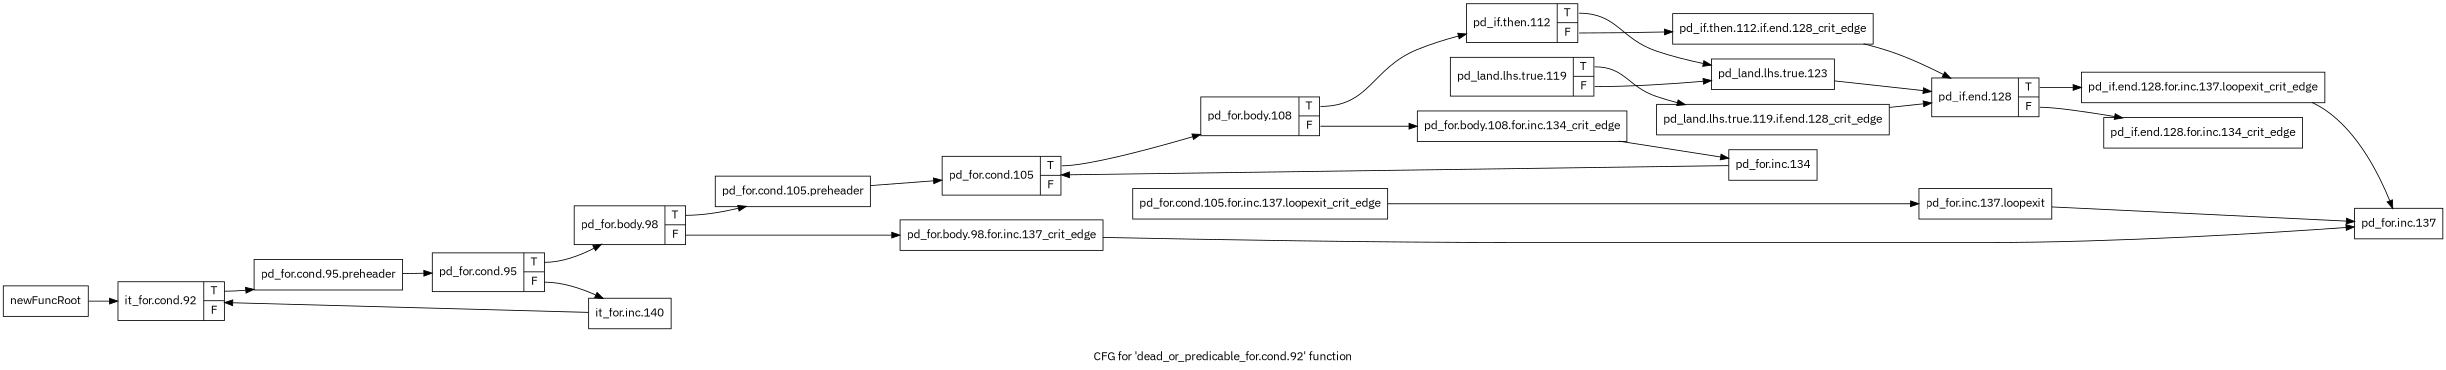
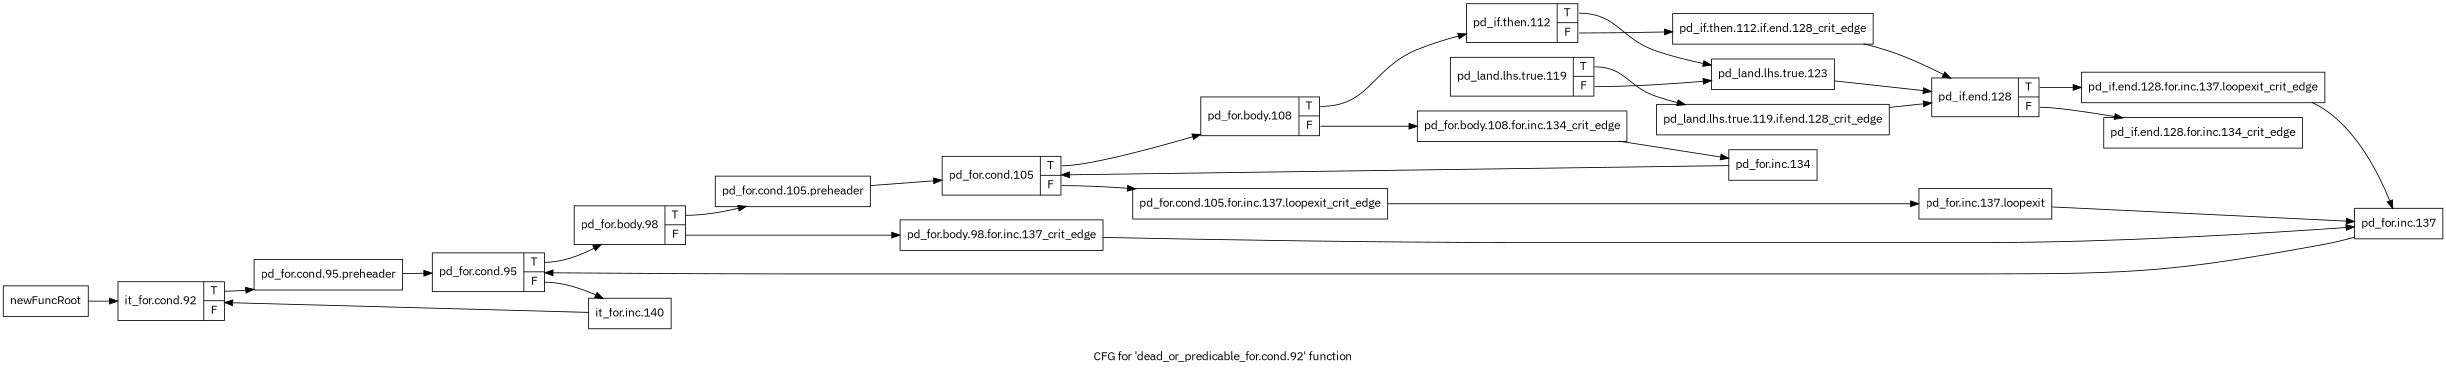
edge "pd_for.cond.105" -> "pd_for.cond.105.for.inc.137.loopexit_crit_edge": added
edge "pd_for.inc.137" -> "pd_for.cond.95": added
